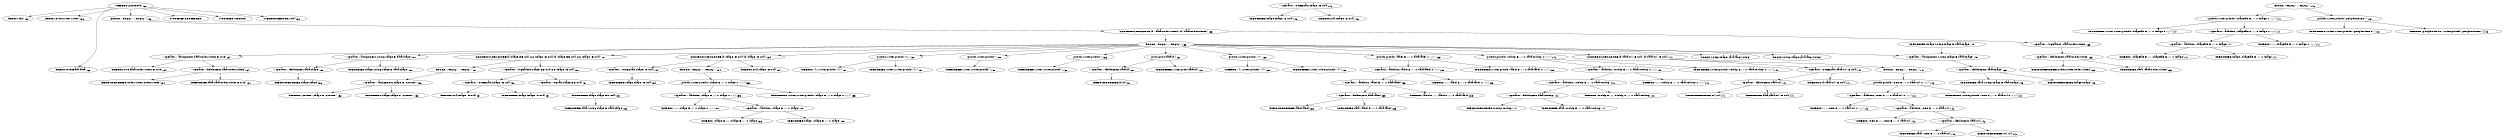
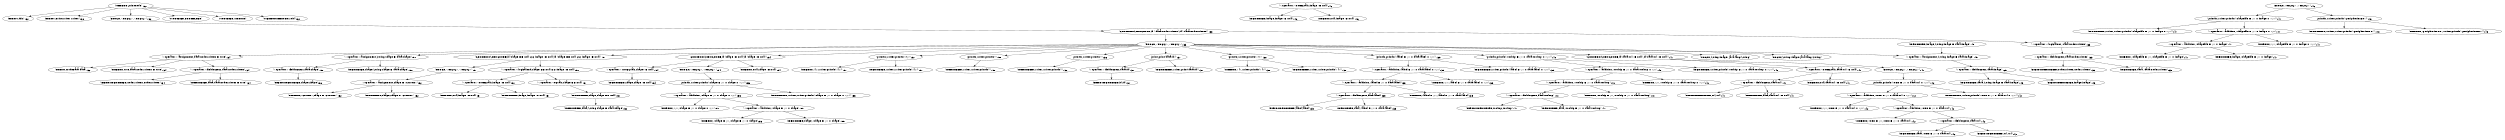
edge "(METHOD,printNode)" -> "(PARAM,NodeData data)": now "(<operator>.assignment,data.nodeWritten = true)" -> "(PARAM,NodeData data)"
edge "(<operator>.equals,shape == null)" -> "(IDENTIFIER,shape,shape == null)": added
